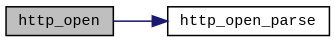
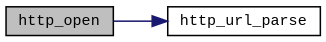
node "http_open_parse": label "http_open_parse" -> "http_url_parse"
